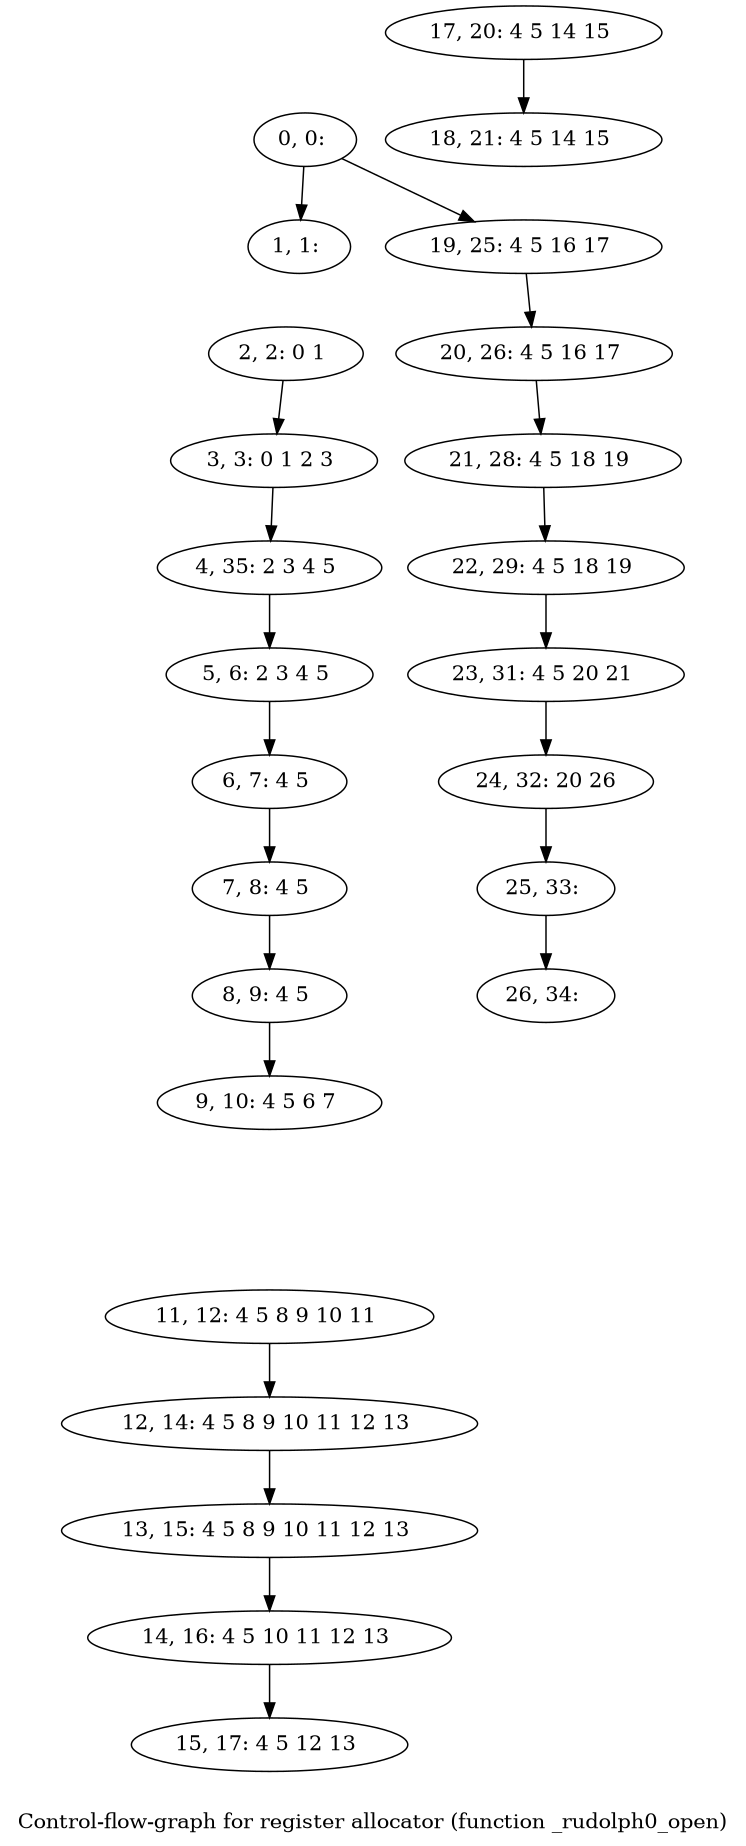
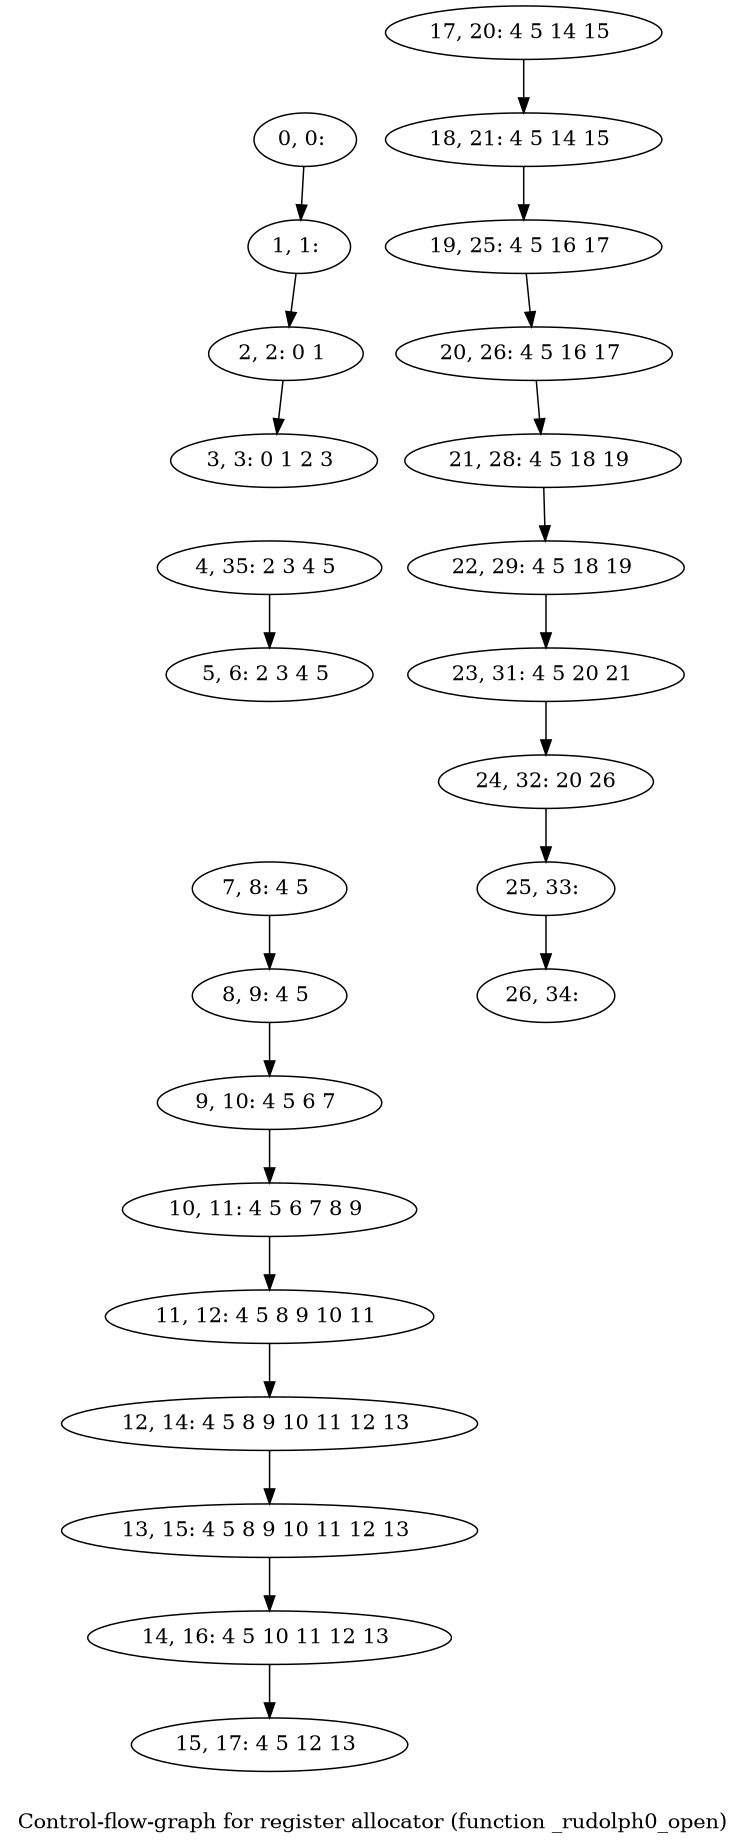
edge "0, 0:" -> "19, 25: 4 5 16 17": now "18, 21: 4 5 14 15" -> "19, 25: 4 5 16 17"
edge "1, 1:" -> "2, 2: 0 1": added
edge "3, 3: 0 1 2 3" -> "4, 35: 2 3 4 5": removed
node "6, 7: 4 5": removed
node "10, 11: 4 5 6 7 8 9": added
